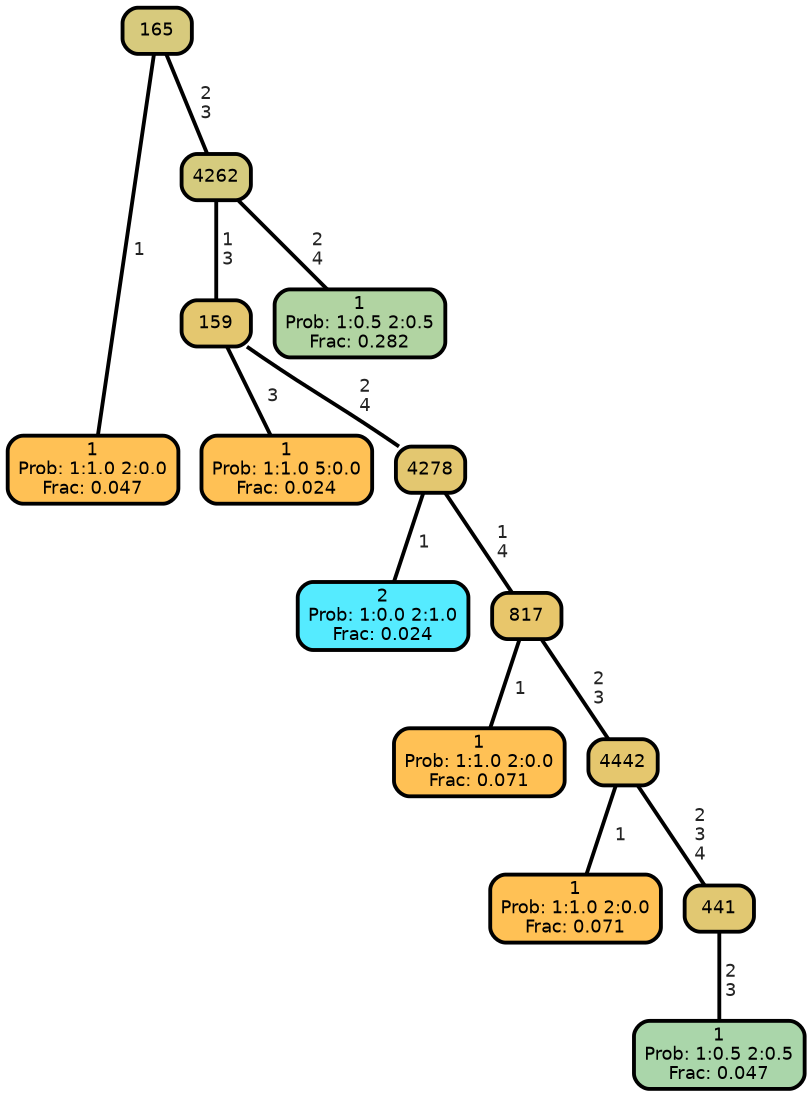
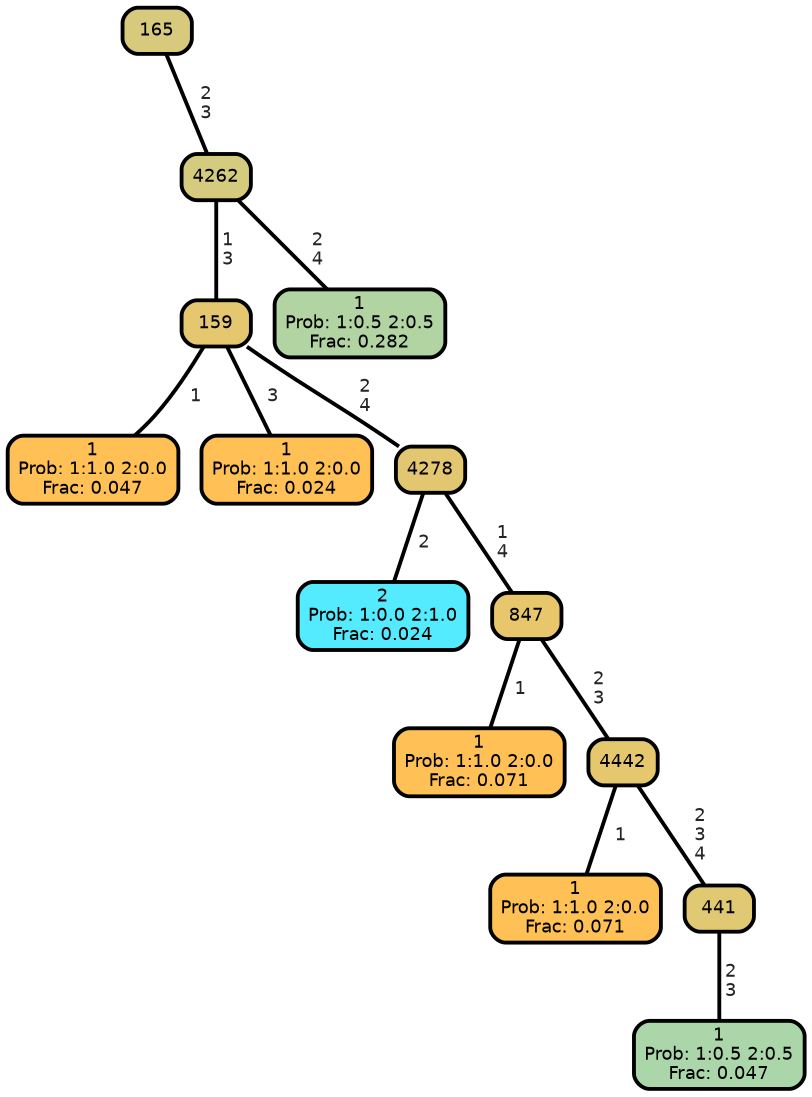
edge "165" -- "1 Prob: 1:1.0 2:0.0 Frac: 0.047": now "159" -- "1 Prob: 1:1.0 2:0.0 Frac: 0.047"
node "1 Prob: 1:1.0 5:0.0 Frac: 0.024": label "1 Prob: 1:1.0 5:0.0 Frac: 0.024" -> "1 Prob: 1:1.0 2:0.0 Frac: 0.024"
edge "4278" -- "2 Prob: 1:0.0 2:1.0 Frac: 0.024": label " 1" -> " 2"
node "817": label "817" -> "847"
